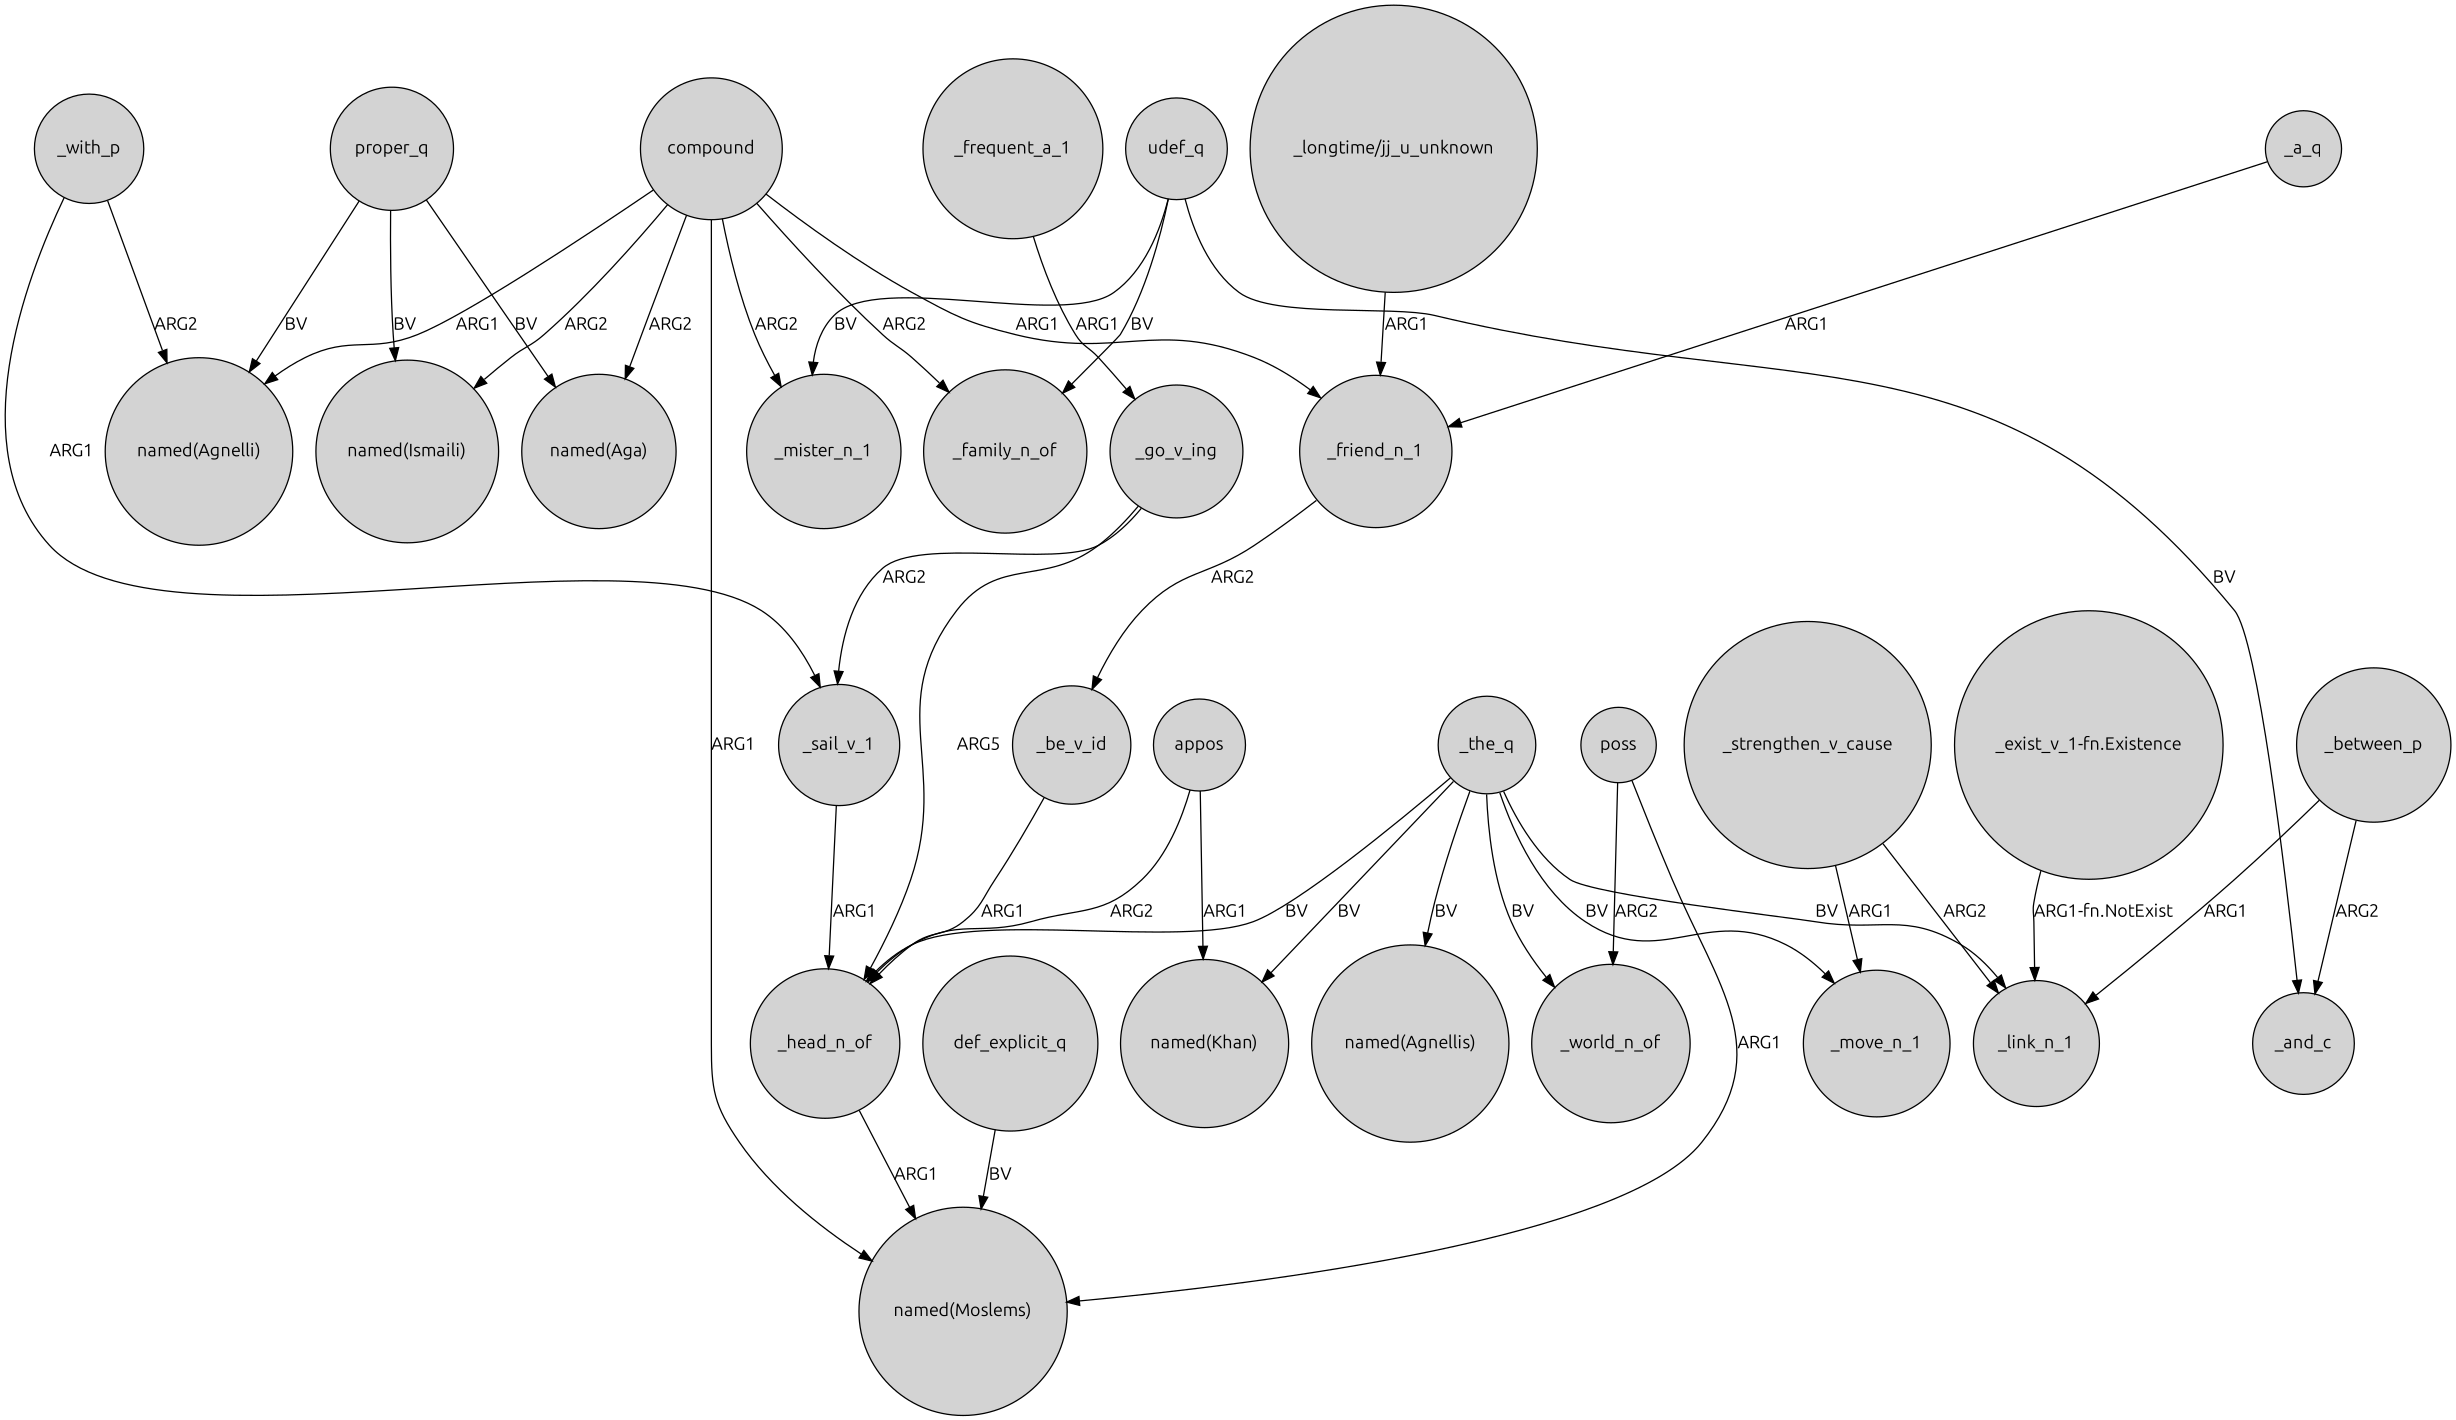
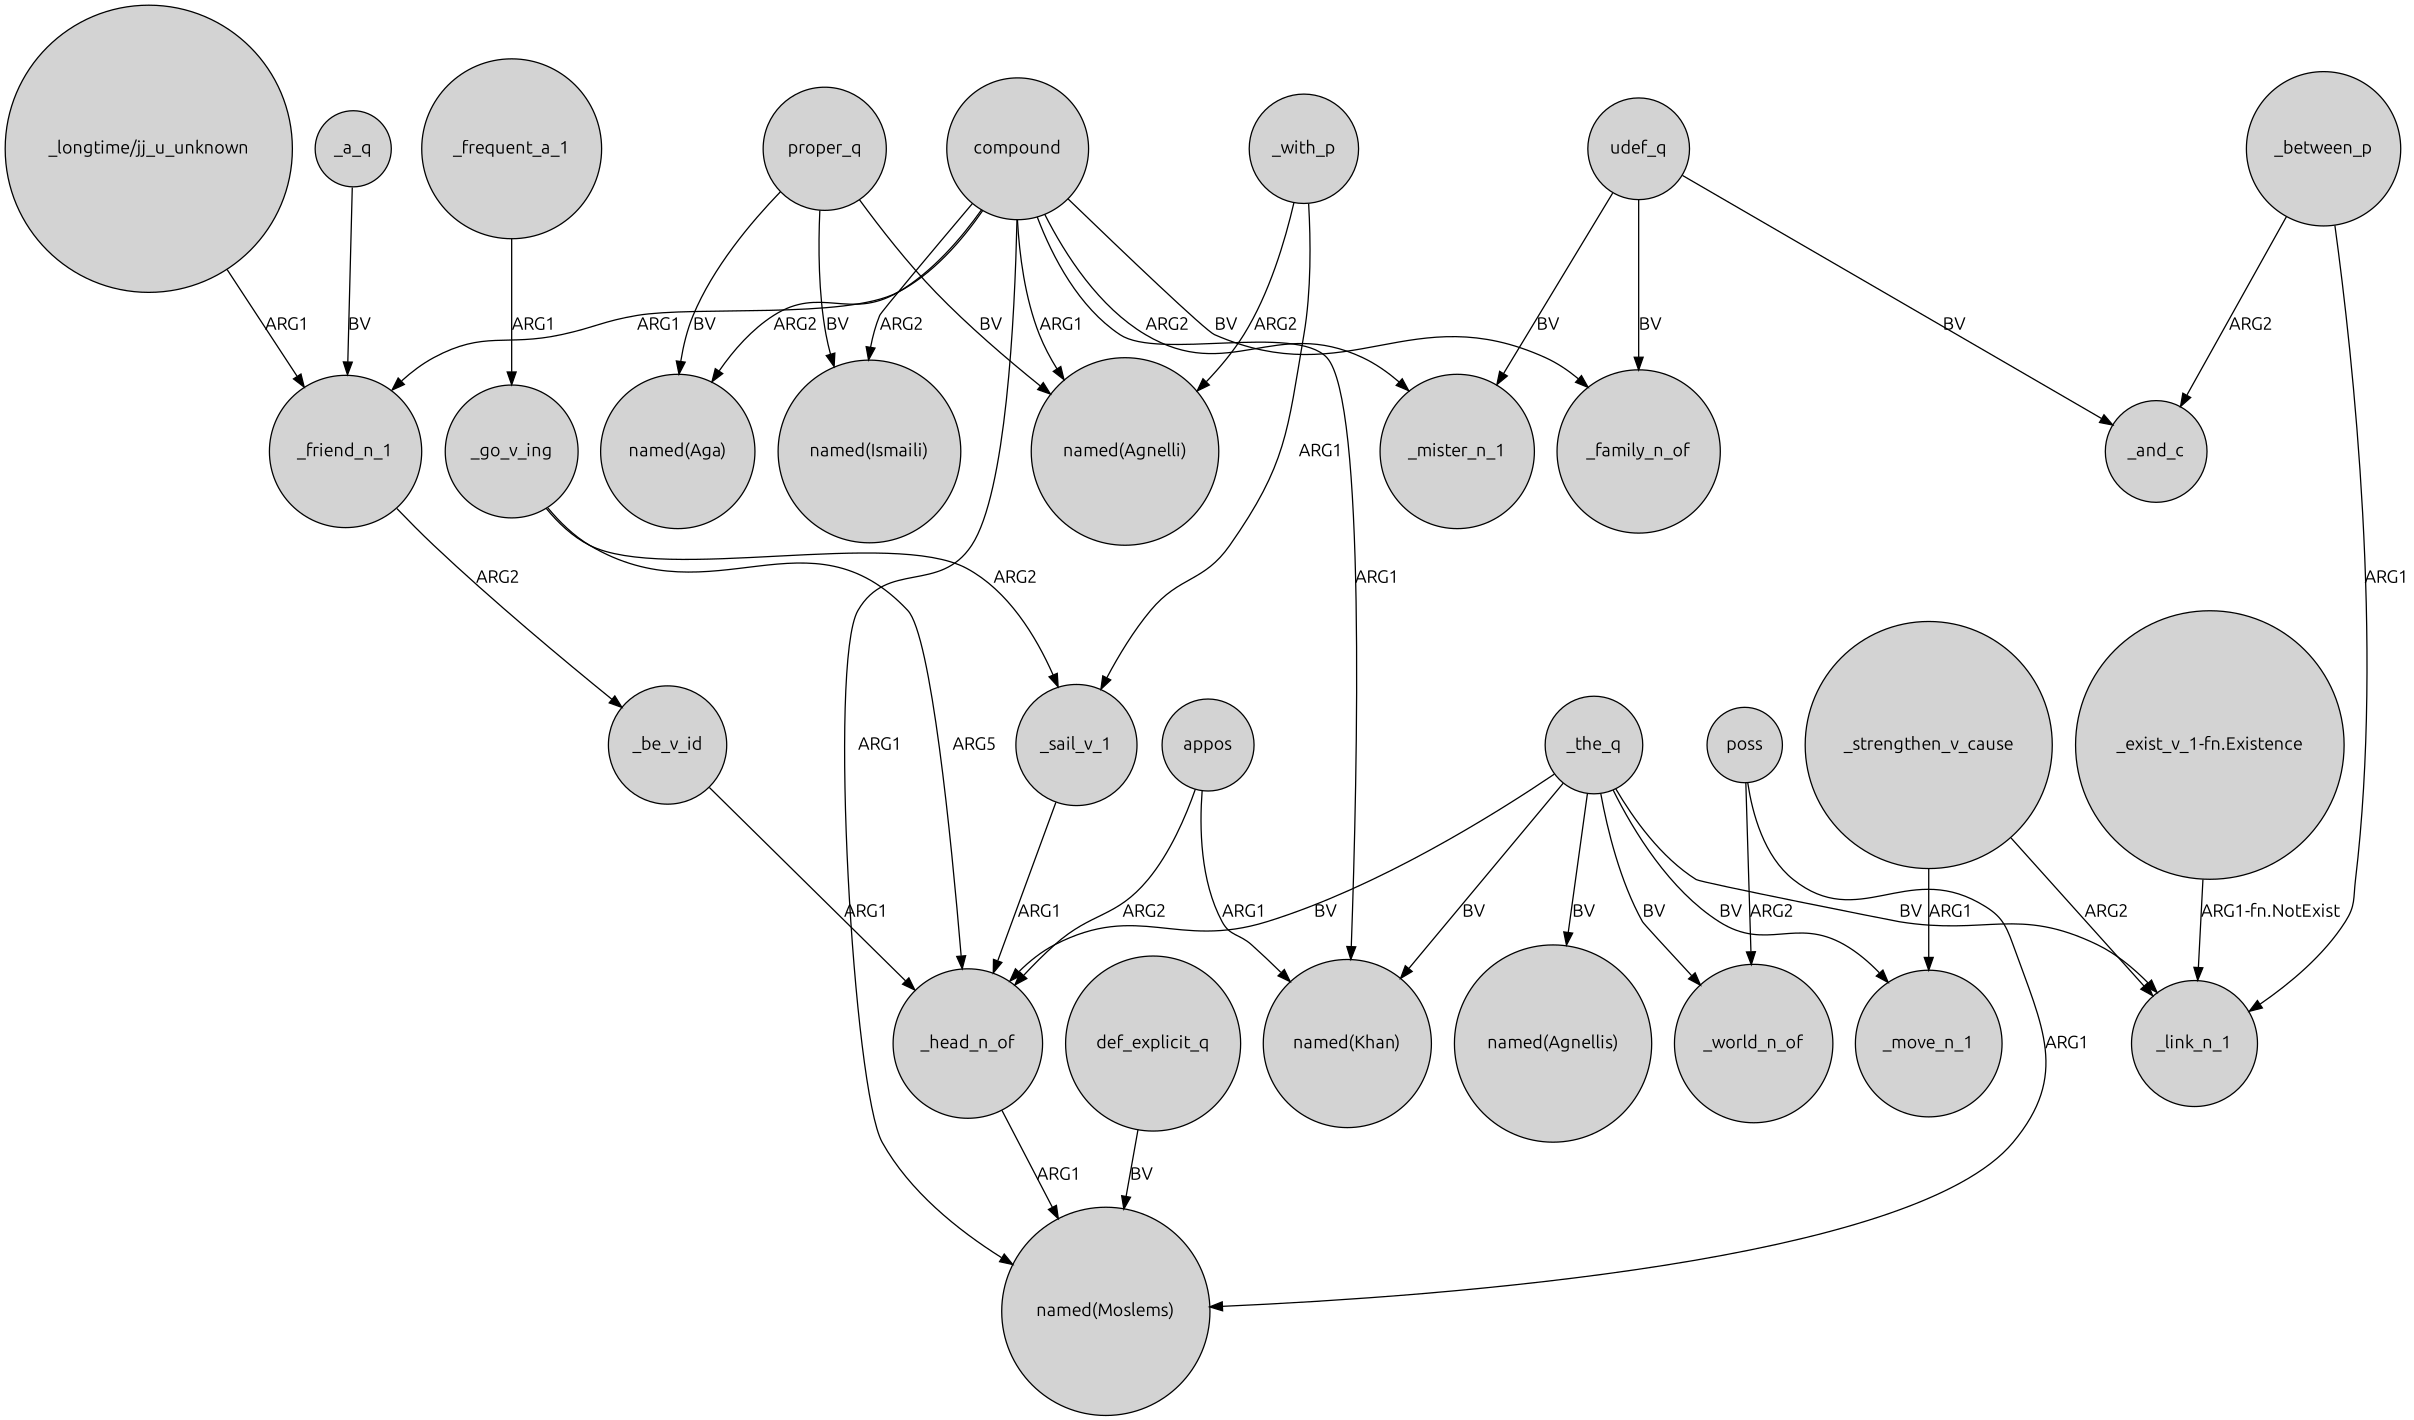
edge "compound" -> "_family_n_of": label "ARG2" -> "BV"
edge "_a_q" -> "_friend_n_1": label "ARG1" -> "BV"
edge "compound" -> "named(Khan)": added, label "ARG1"
